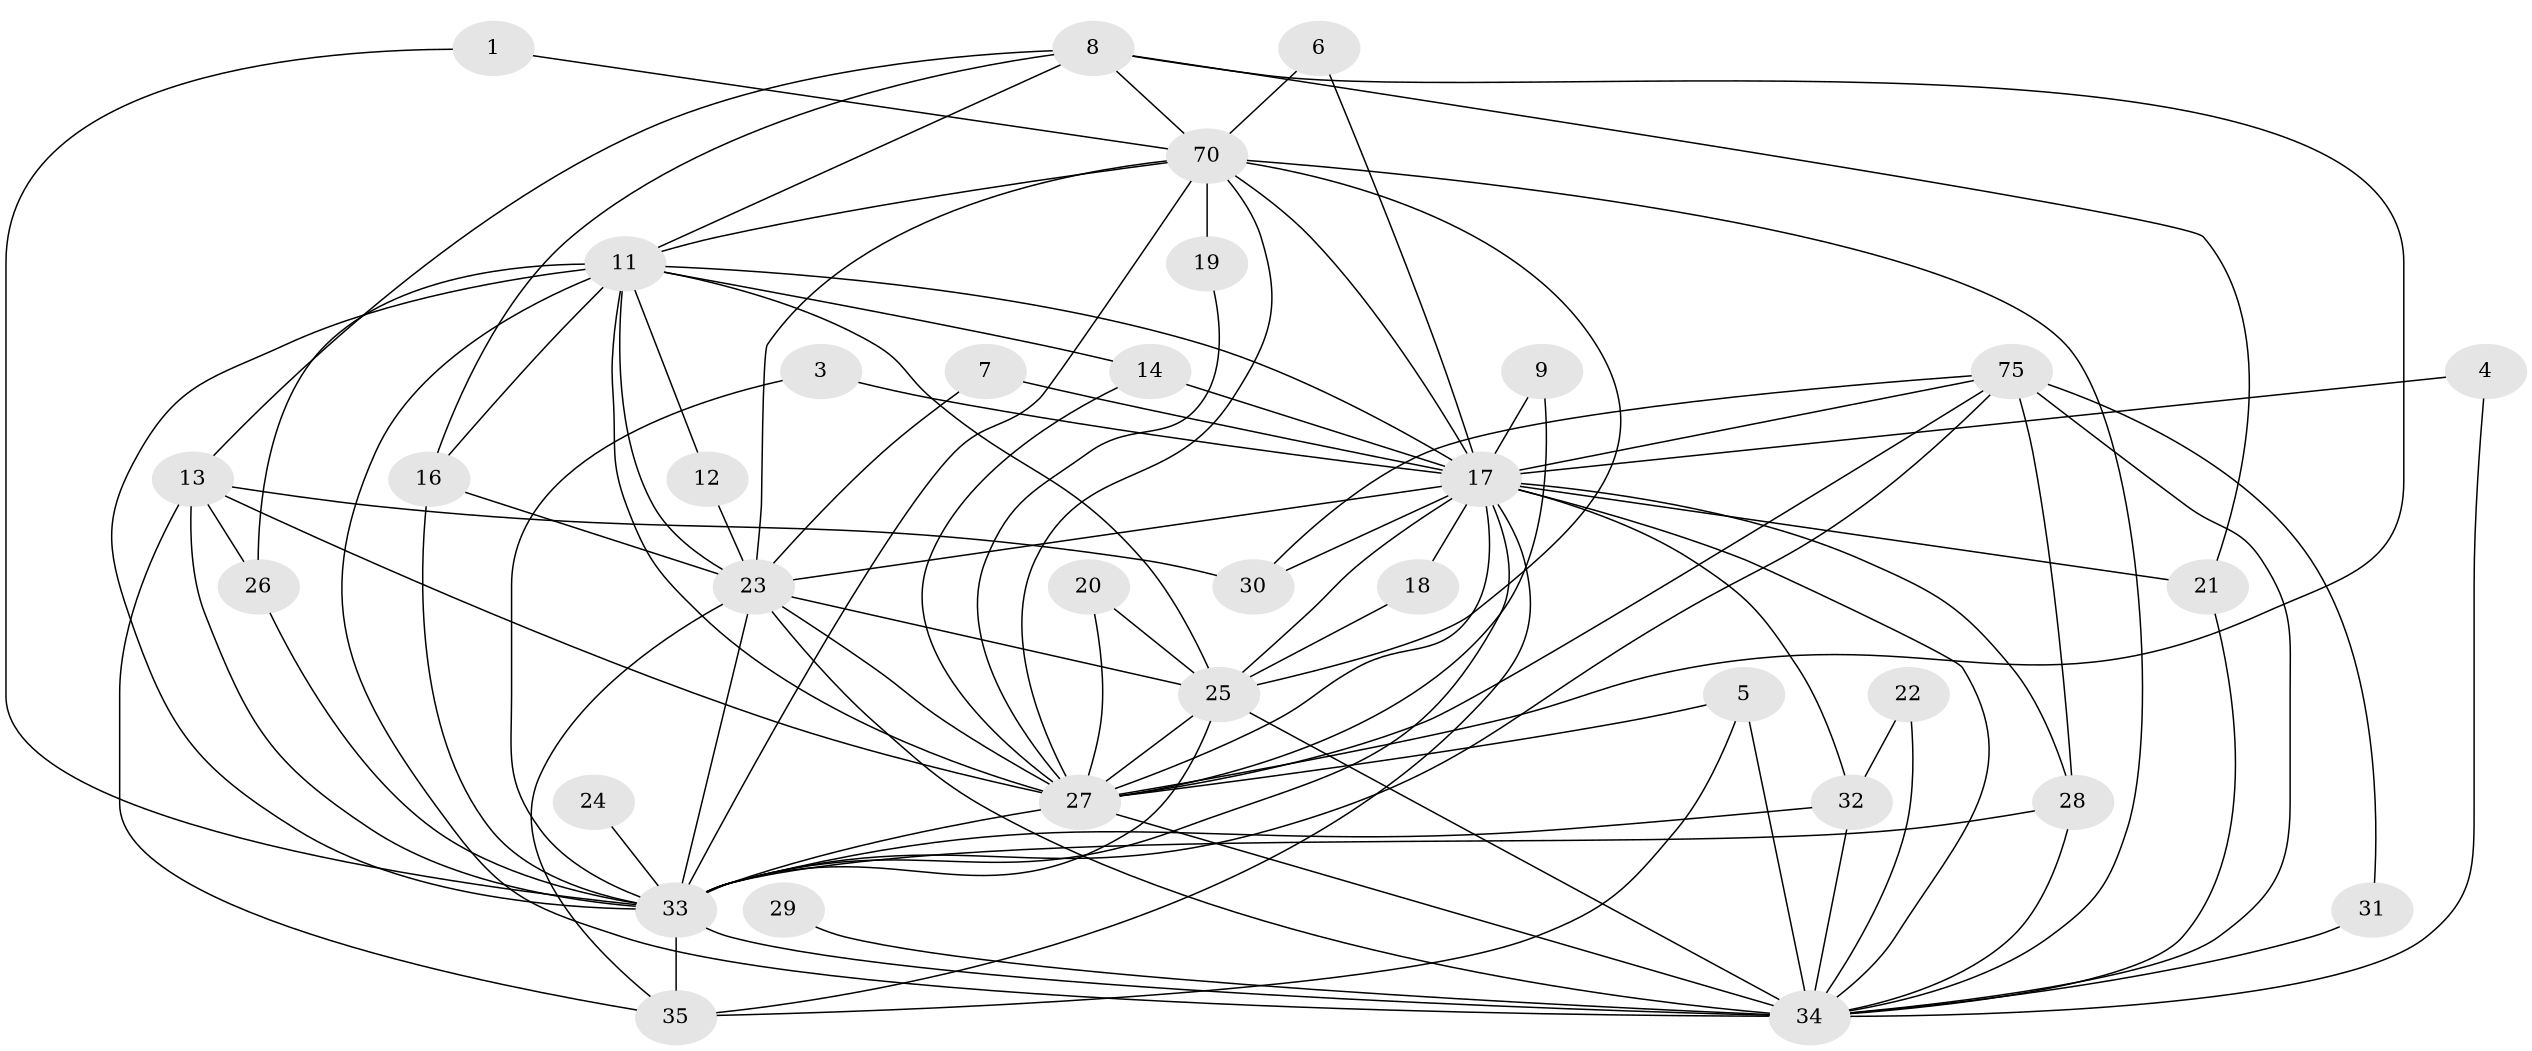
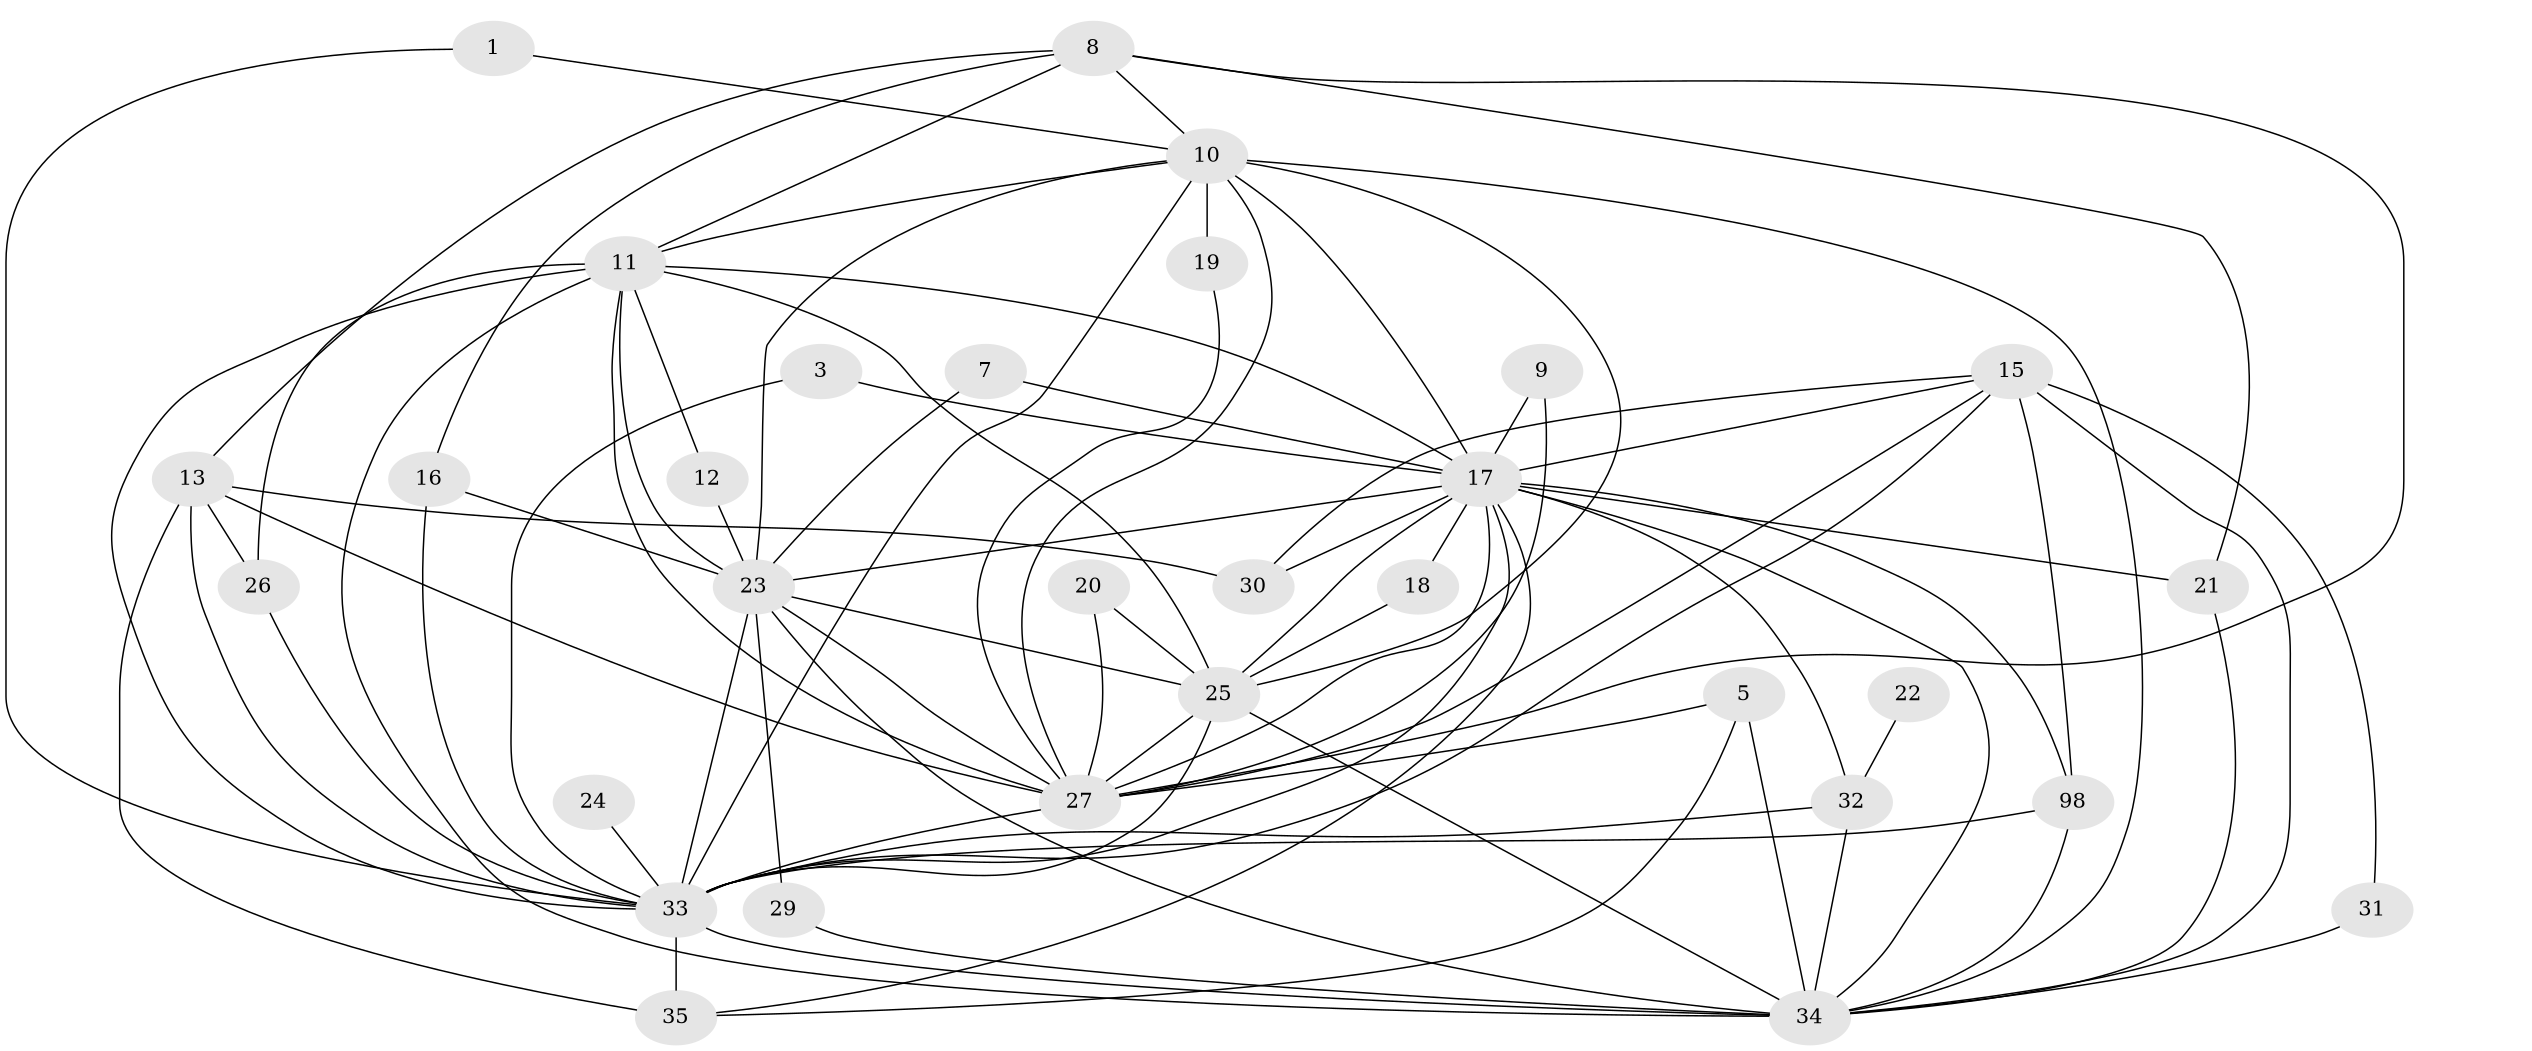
node "6": removed
node "70": label "70" -> "10"
edge "11" -- "16": removed
node "14": removed
node "75": label "75" -> "15"
node "4": removed
edge "23" -- "35": now "23" -- "29"
node "28": label "28" -> "98"
edge "22" -- "34": removed
edge "27" -- "34": removed
